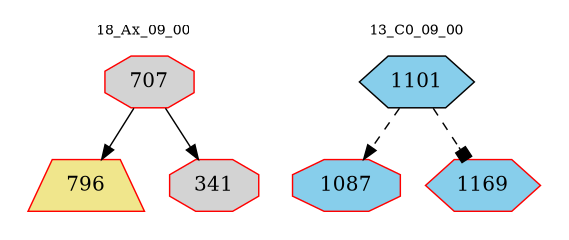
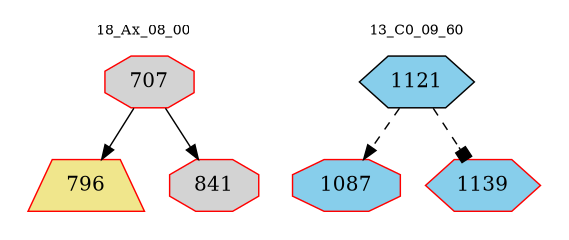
cluster "18_Ax_09_00": label "18_Ax_09_00" -> "18_Ax_08_00"
cluster "13_C0_09_00": label "13_C0_09_00" -> "13_C0_09_60"
node "1101": label "1101" -> "1121"
node "341": label "341" -> "841"
node "1169": label "1169" -> "1139"
